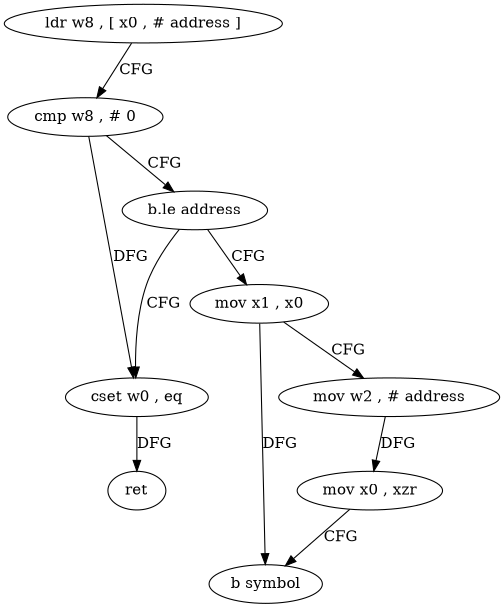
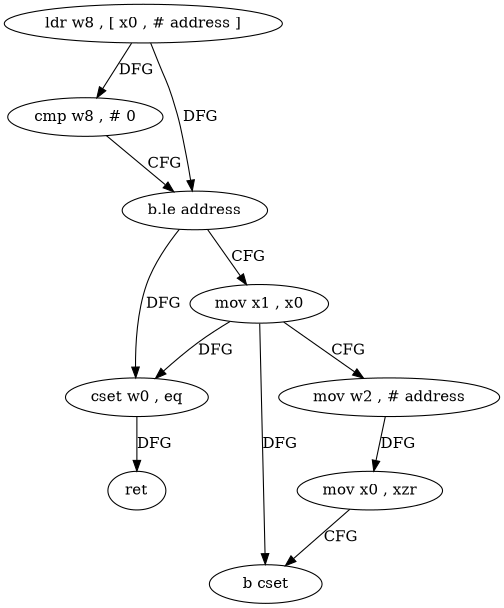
edge "ldr w8 , [ x0 , # address ]" -> "cmp w8 , # 0": label "CFG" -> "DFG"
edge "ldr w8 , [ x0 , # address ]" -> "b.le address": added, label "DFG"
edge "cmp w8 , # 0" -> "cset w0 , eq": now "mov x1 , x0" -> "cset w0 , eq"
edge "b.le address" -> "cset w0 , eq": label "CFG" -> "DFG"
node "b symbol": label "b symbol" -> "b cset"
